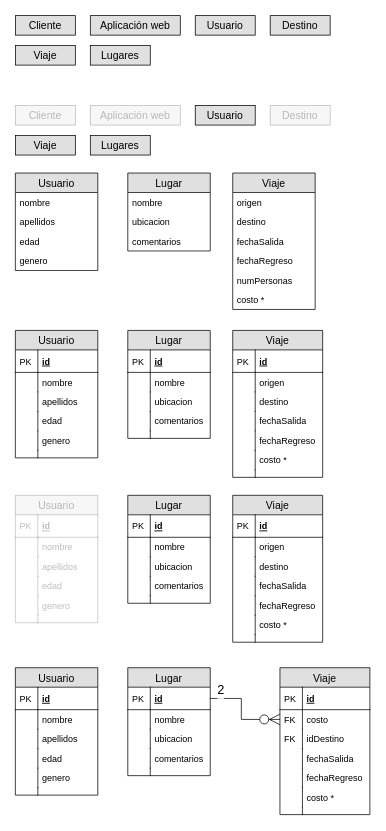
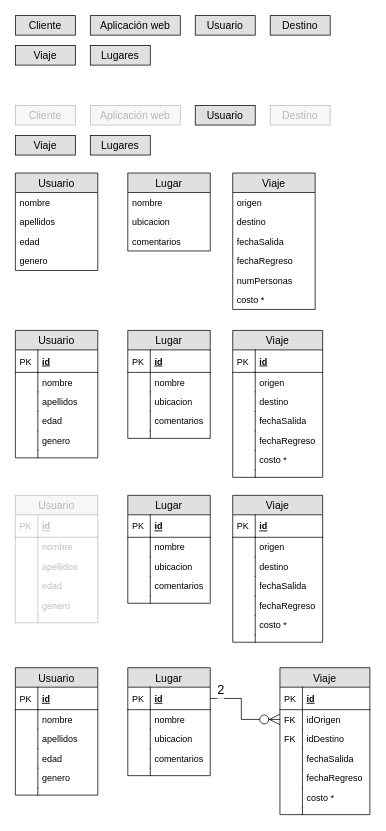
node "costo": label "costo" -> "idOrigen"
